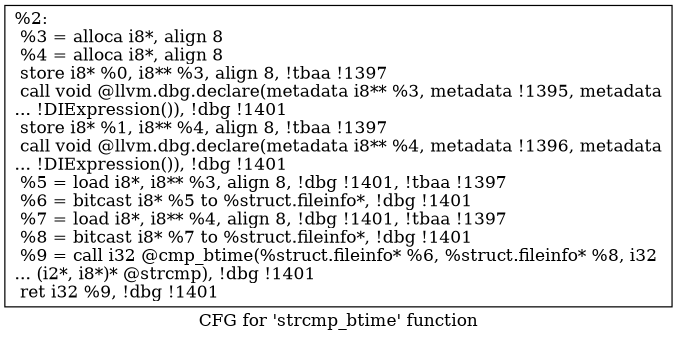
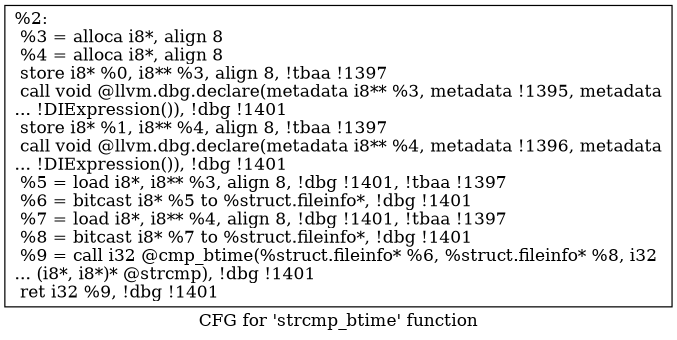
node "%2:": text "... (i2*, i8*)* @strcmp), !dbg !1401" -> "... (i8*, i8*)* @strcmp), !dbg !1401"
